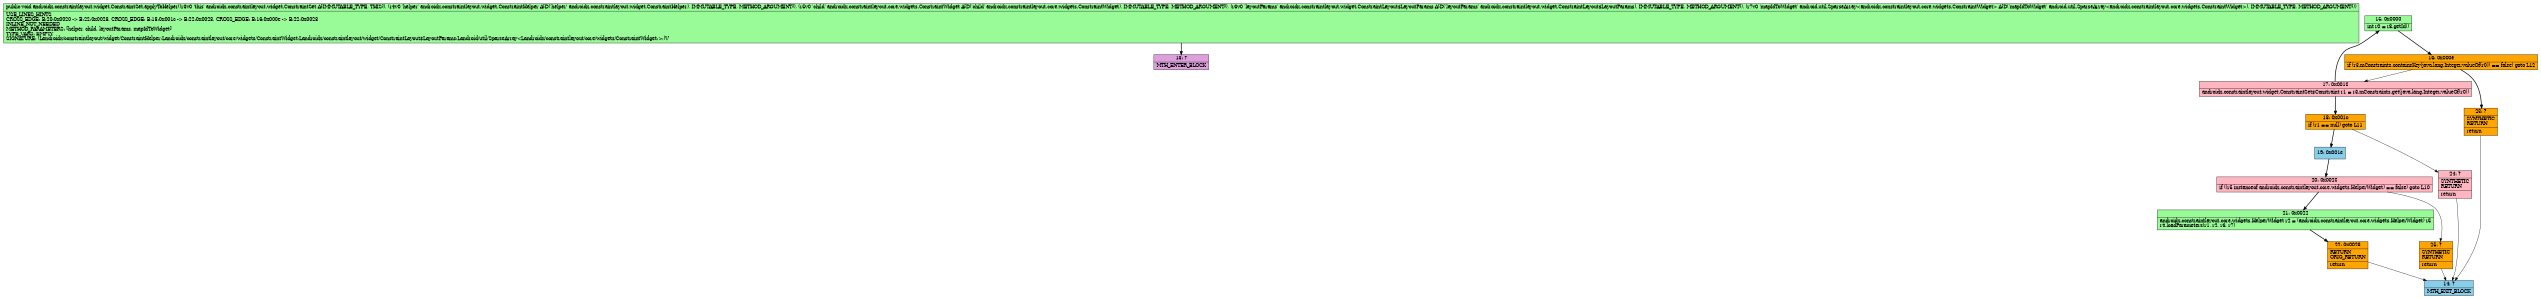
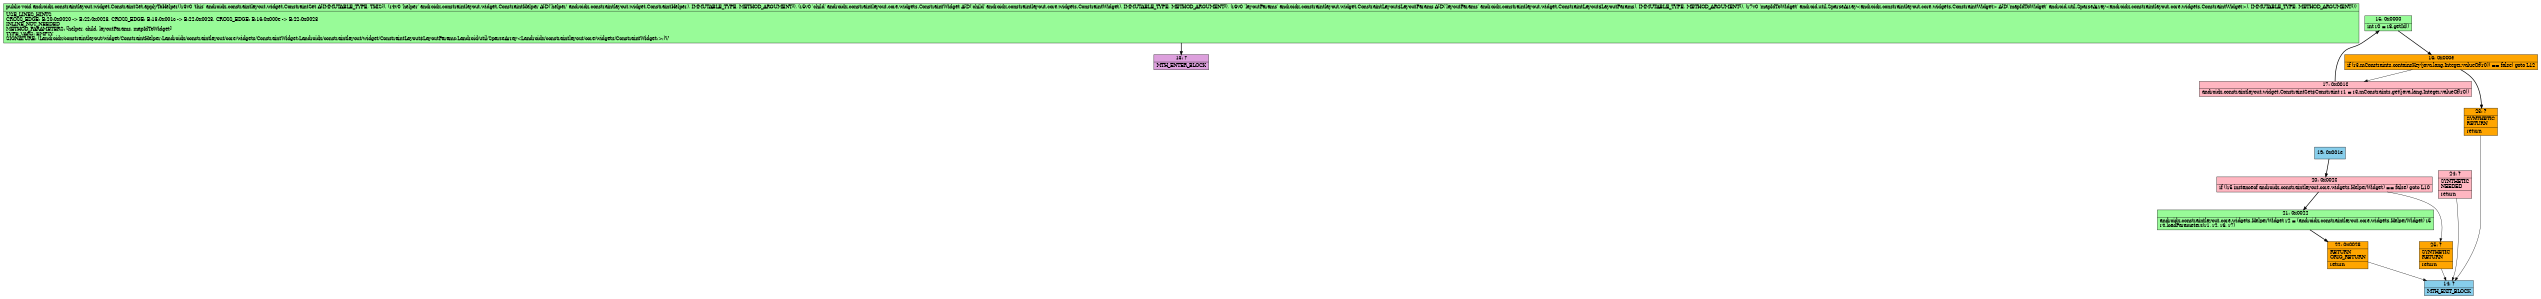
node "18: 0x001c": removed
node "24: ?": text "RETURN" -> "NEEDED"
